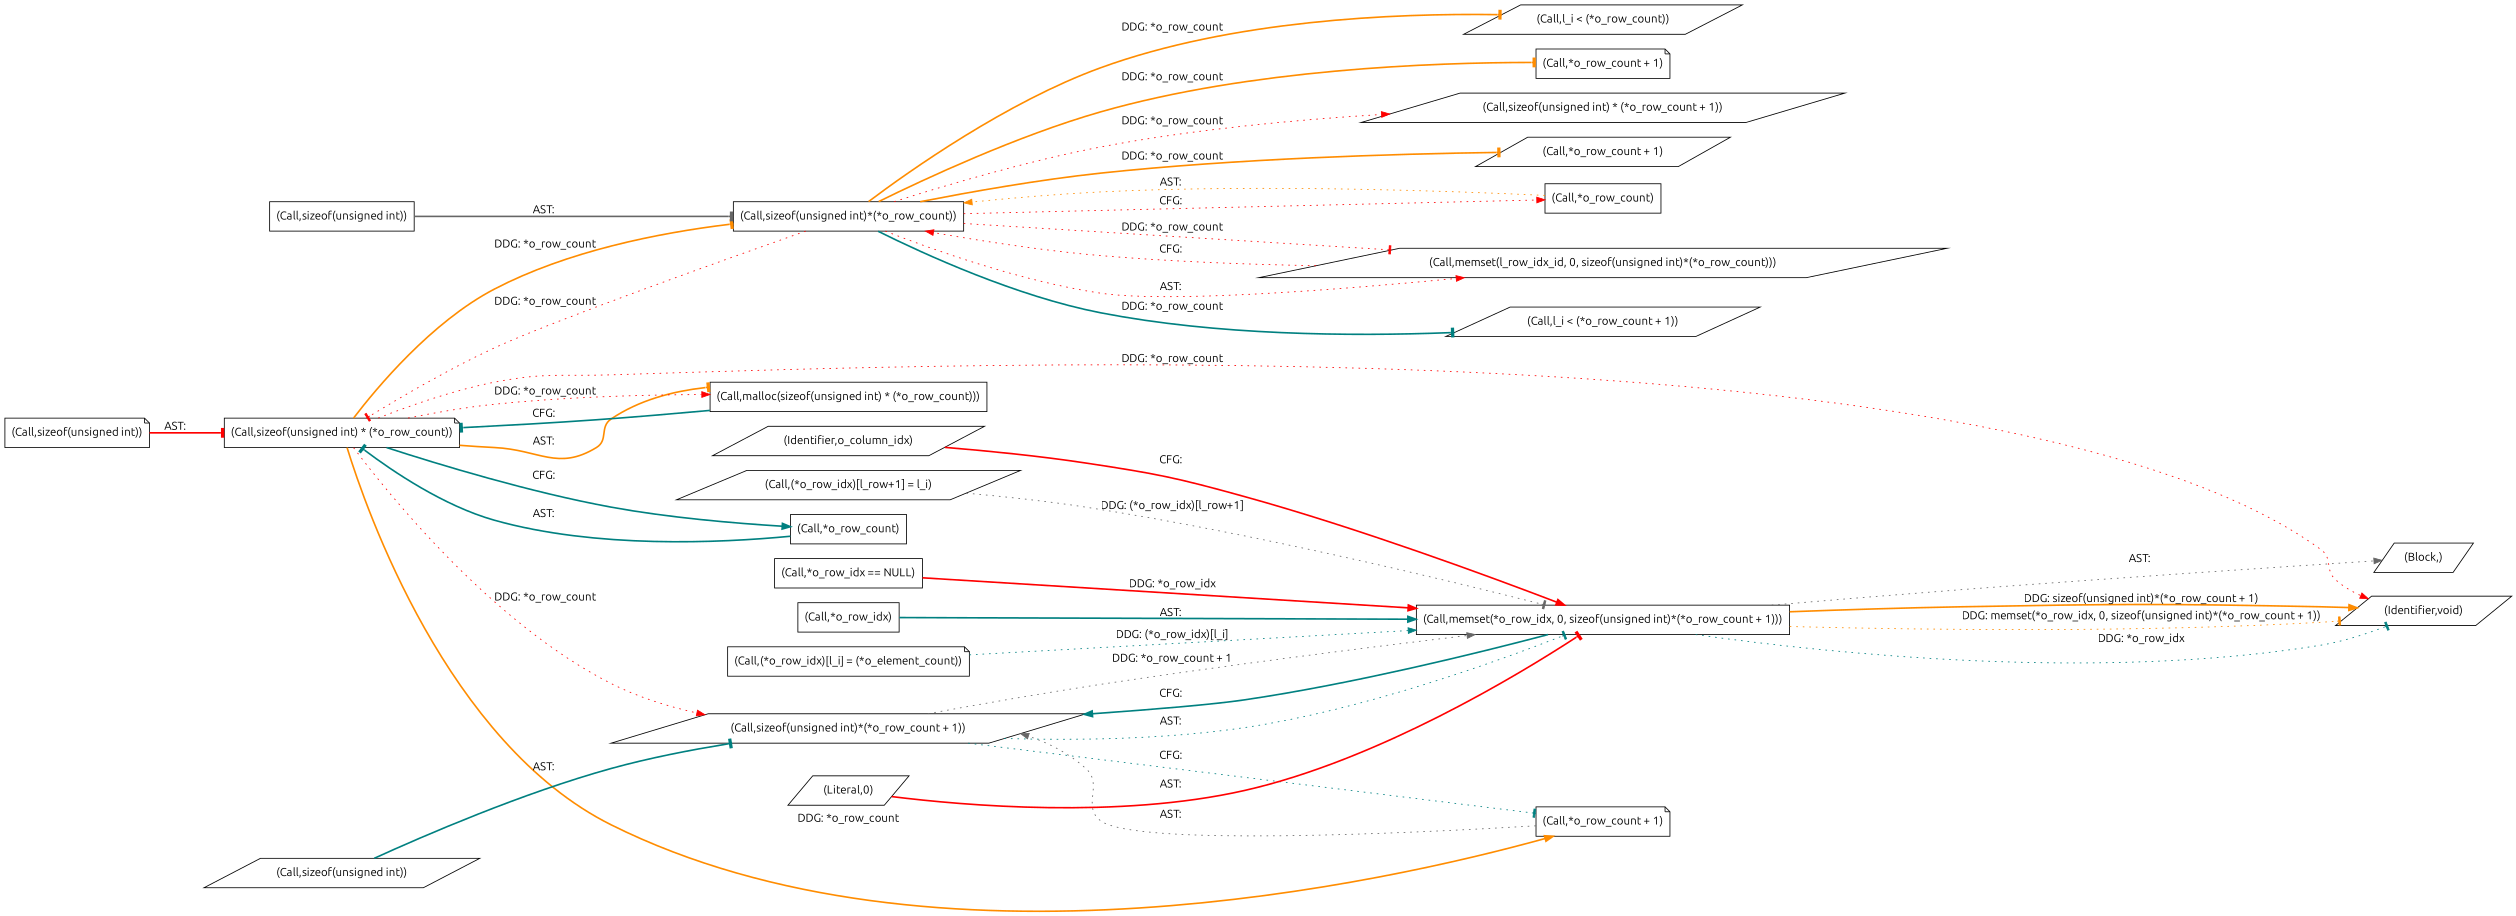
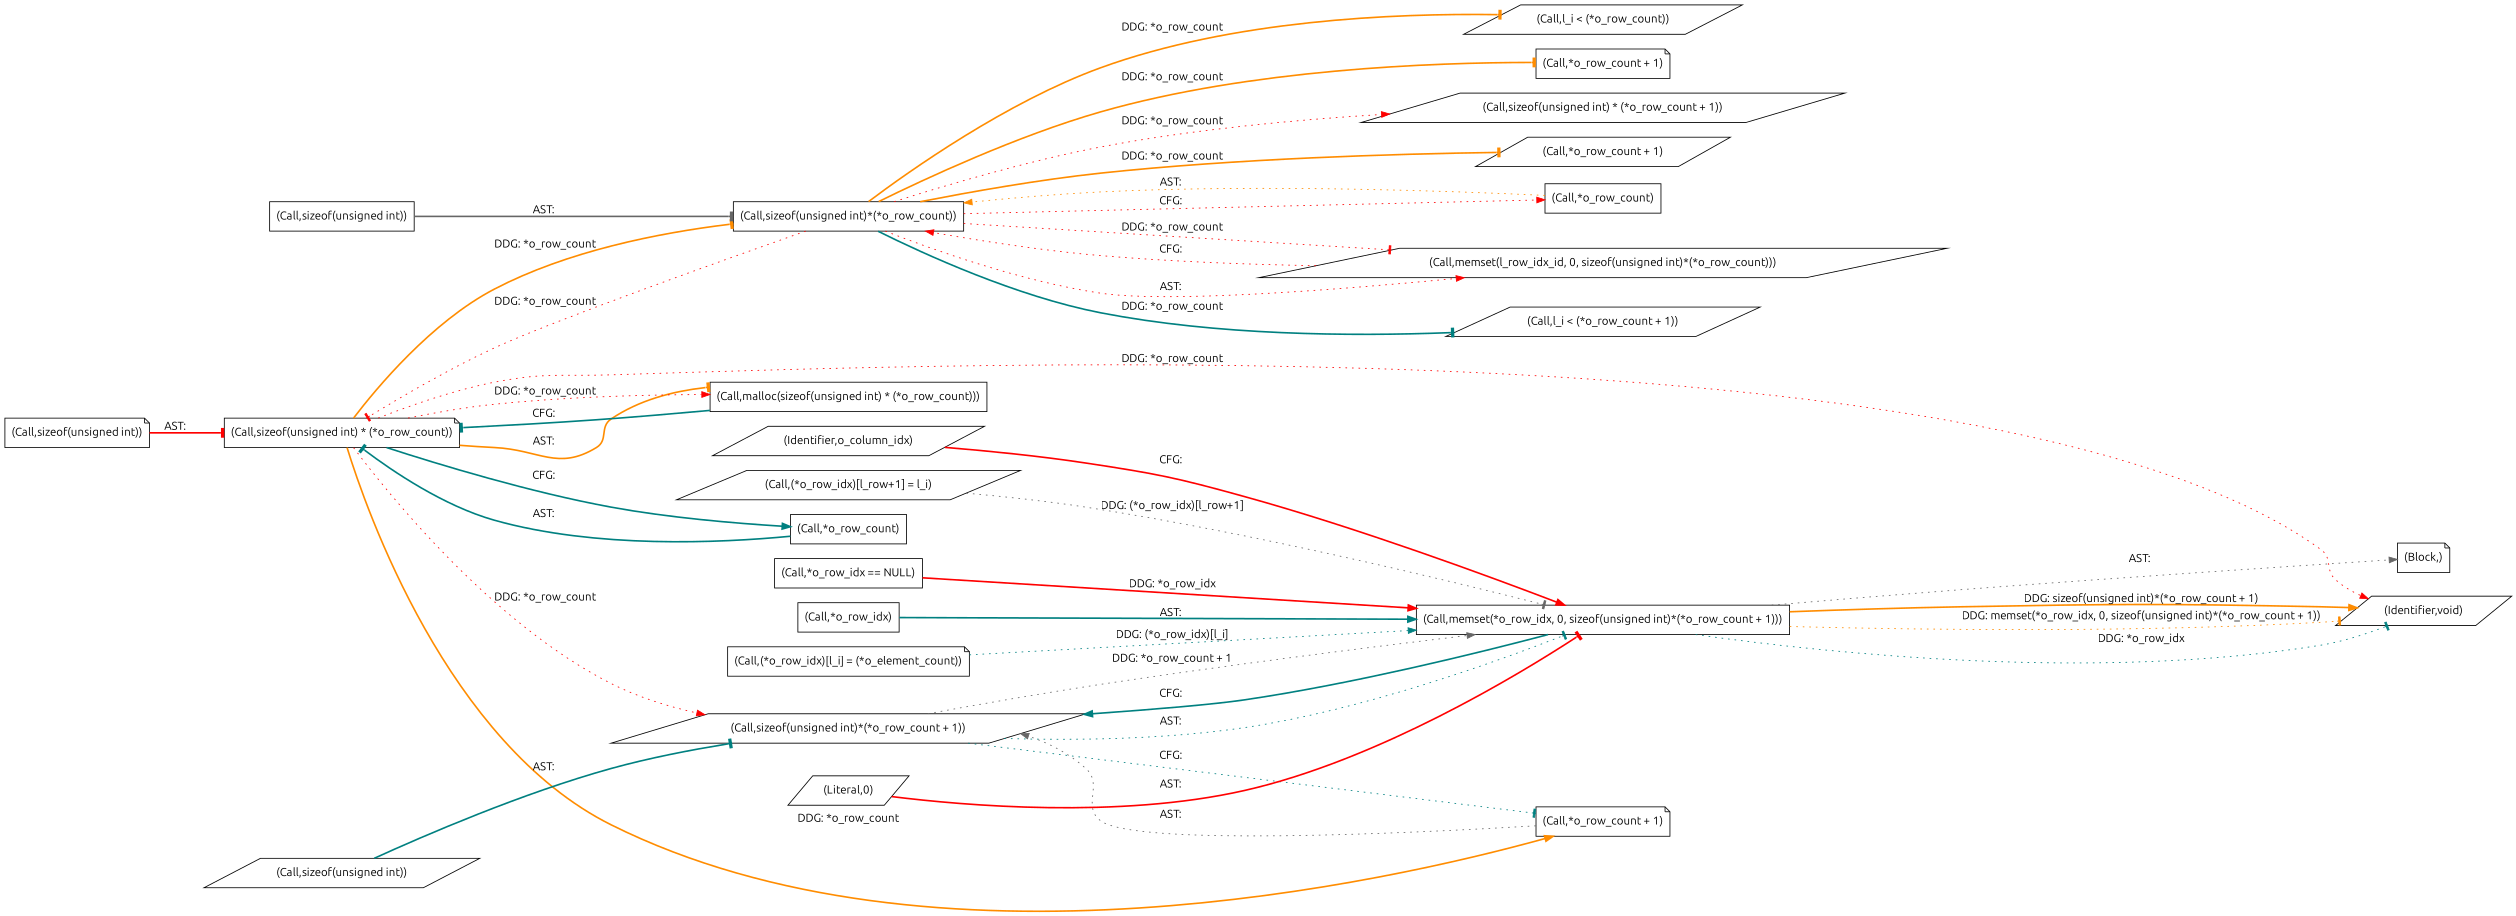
node "(Block,)": shape parallelogram -> note
